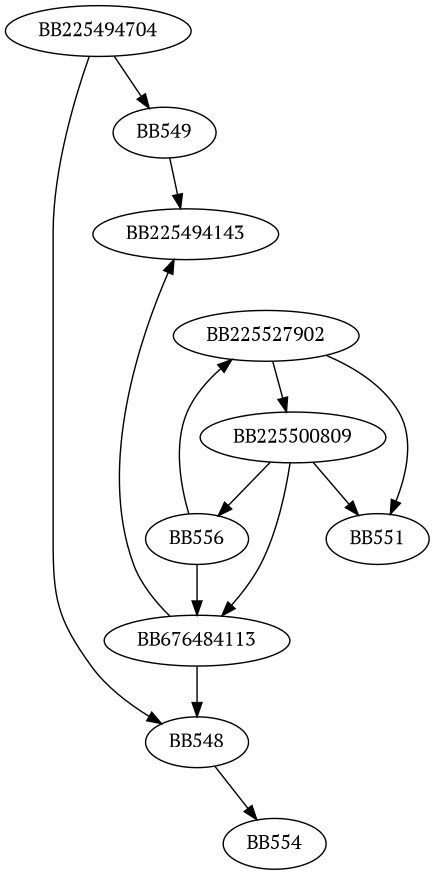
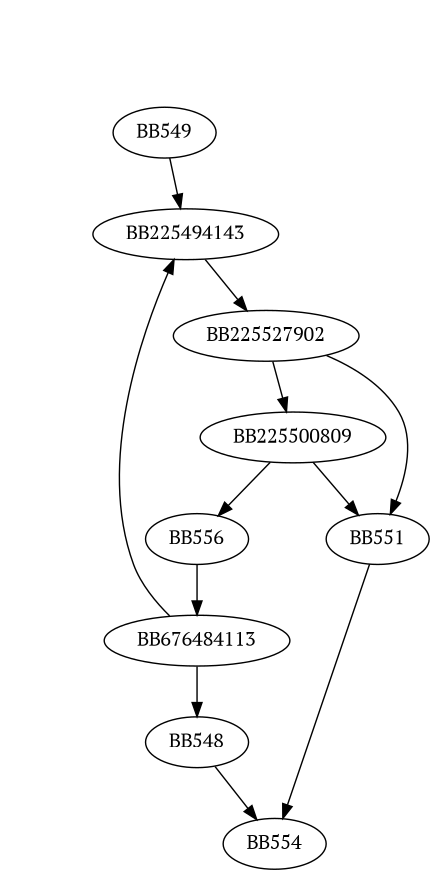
node "BB225494704": removed
edge "BB556" -> "BB225527902": now "BB225494143" -> "BB225527902"
edge "BB225500809" -> "BB676484113": removed
edge "BB551" -> "BB554": added
